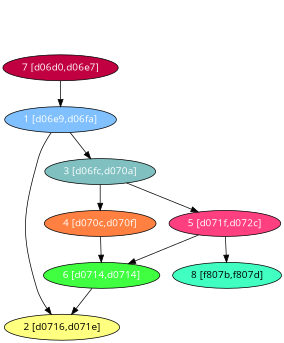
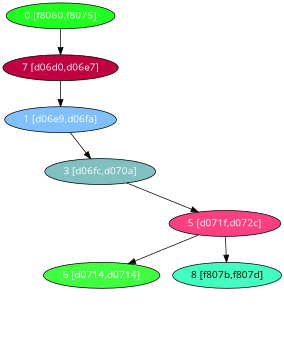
node "0 [f8060,f8075]": added
node "4 [d070c,d070f]": removed
node "2 [d0716,d071e]": removed
